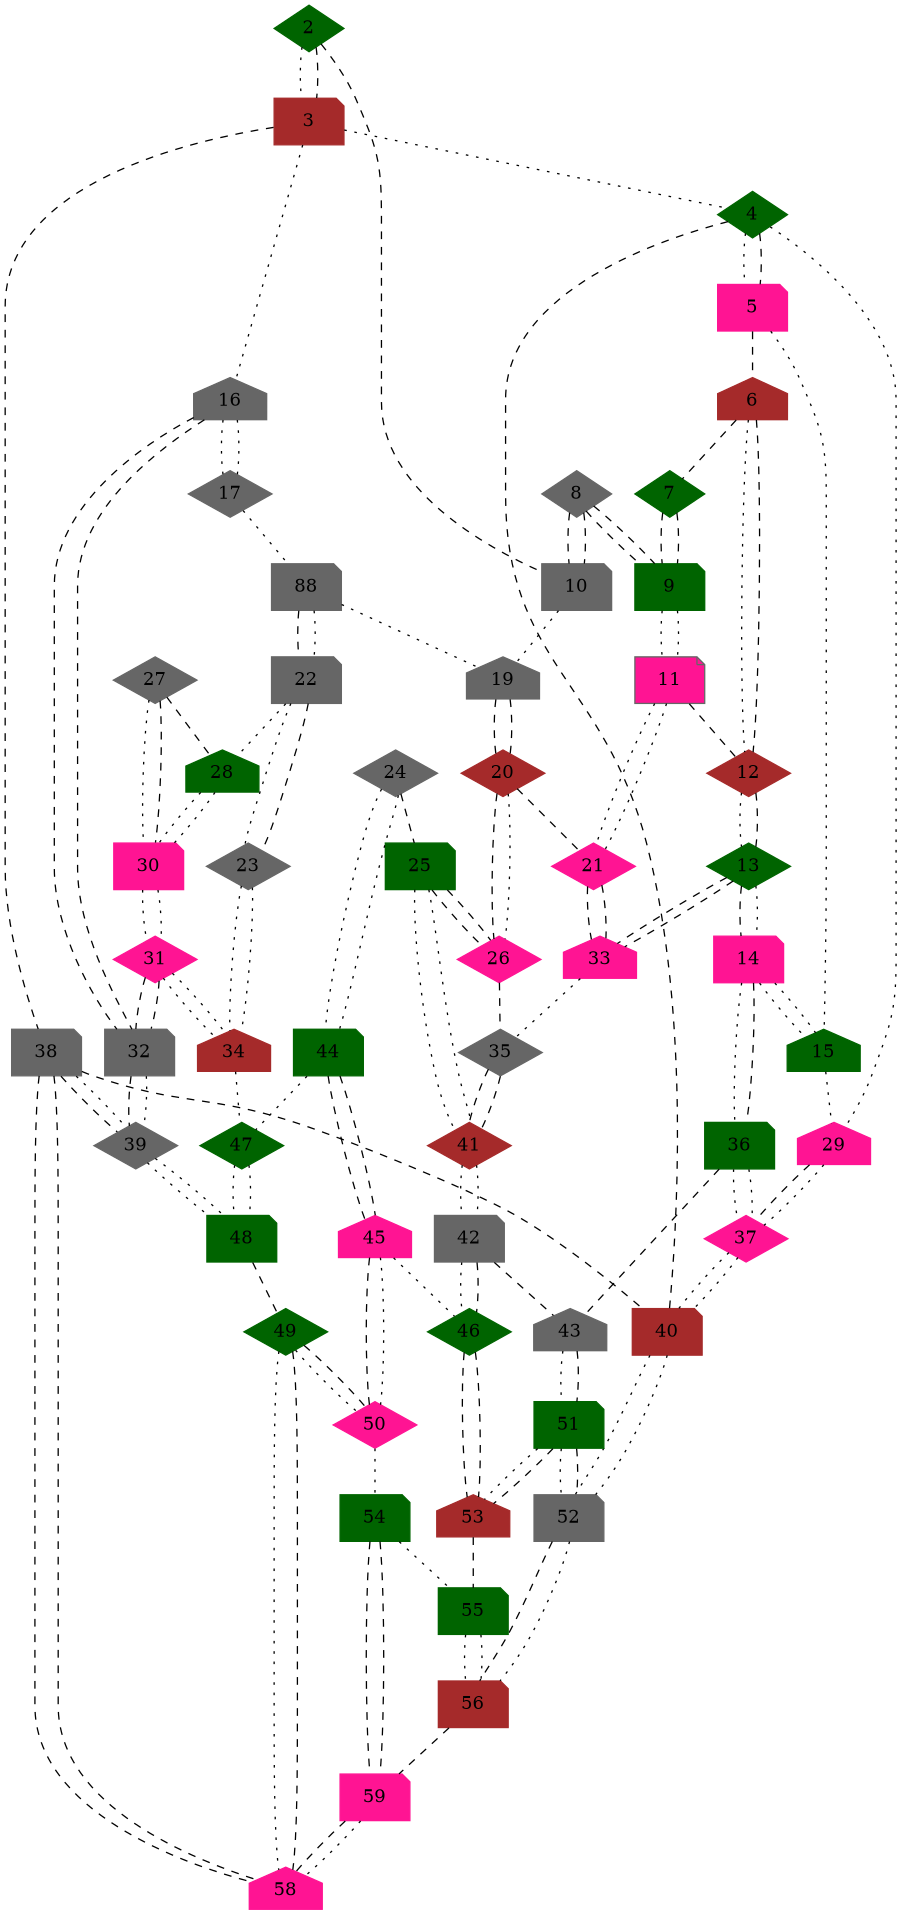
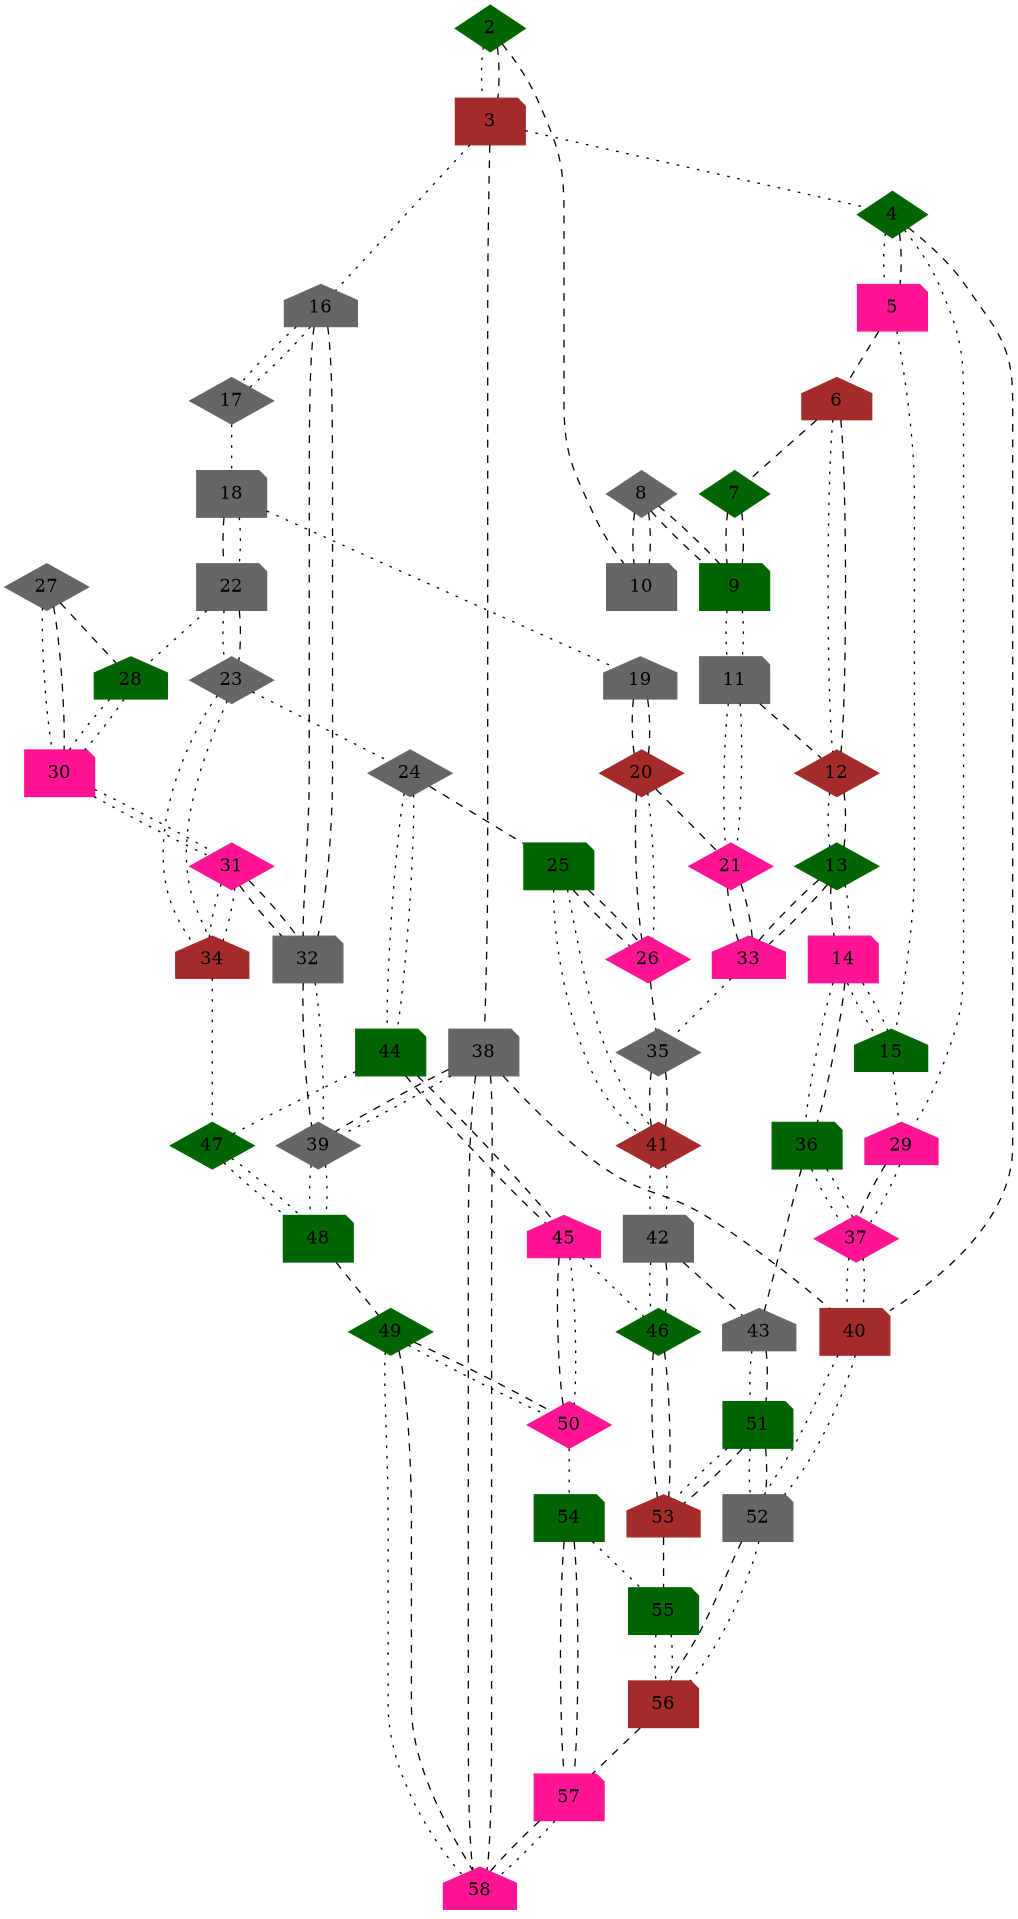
node "88": label "88" -> "18"
edge "10" -- "19": removed
node "11": fillcolor deeppink -> gray40
edge "23" -- "24": added
node "59": label "59" -> "57"
